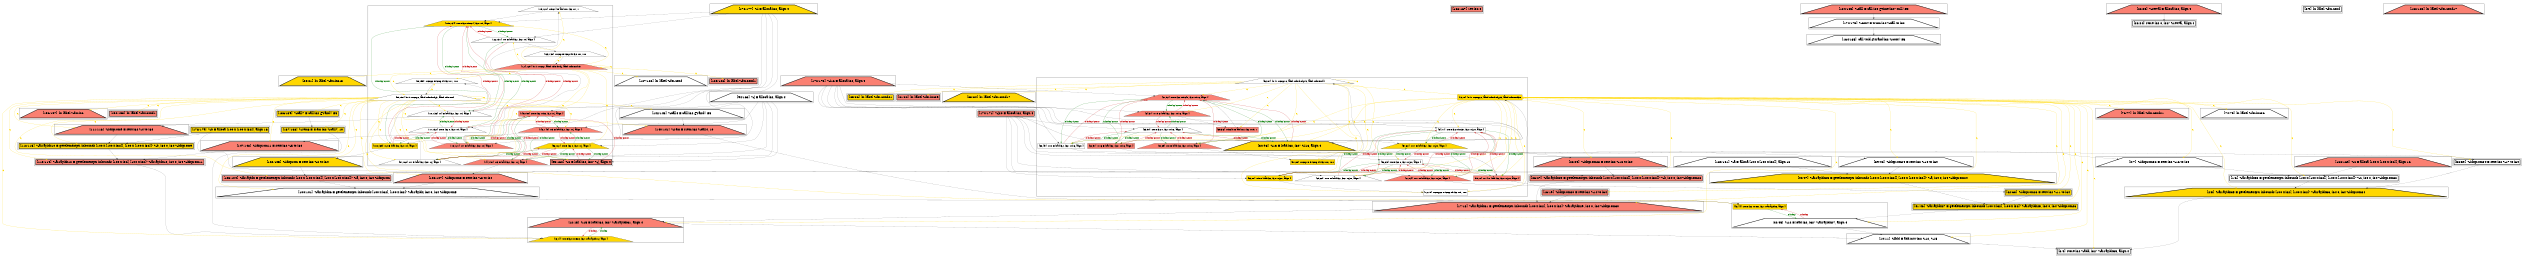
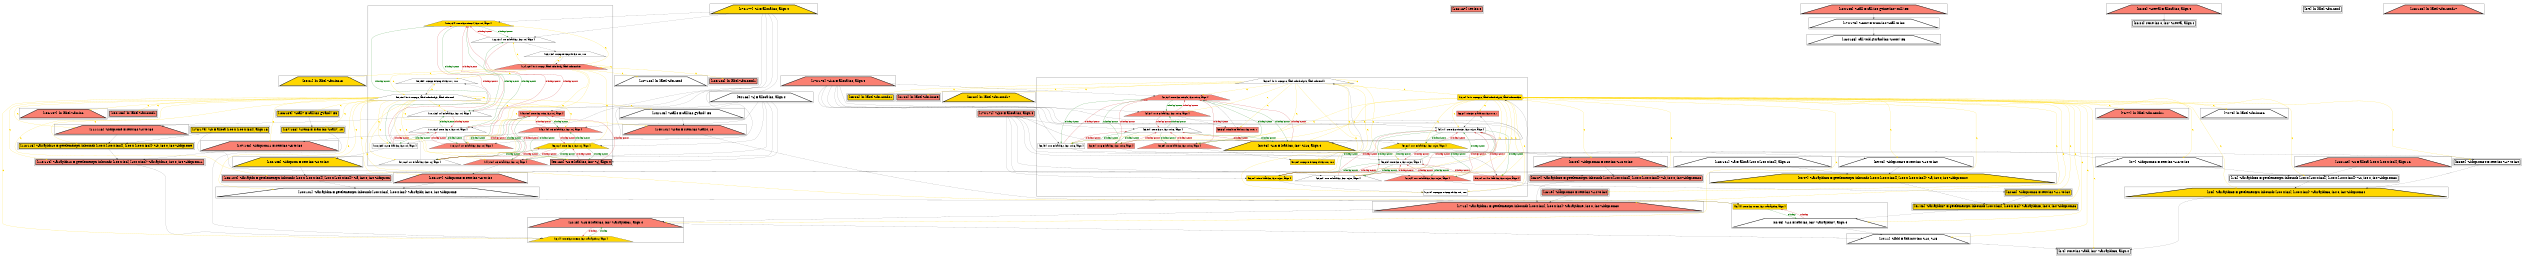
node "[119/120]  %inc14 = add nsw i32 %7, 1": removed
node "[66/67]  %inc37 = add nsw i32 %18, 1": added
node "[108/135]  %2 = load i32, i32* %i, align 4": fillcolor gold -> white
edge "[56/69]  store i32 0, i32* %j20, align 4" -> "[55/70]  %14 = load i32, i32* %j20, align 4": now "[56/69]  store i32 0, i32* %j20, align 4" -> "[54/71]  store i32 %inc37, i32* %j20, align 4"
